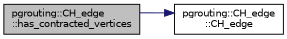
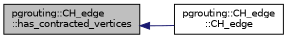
edge "pgrouting::CH_edge ::has_contracted_vertices" -> "pgrouting::CH_edge ::CH_edge": reversed
